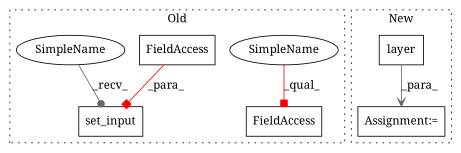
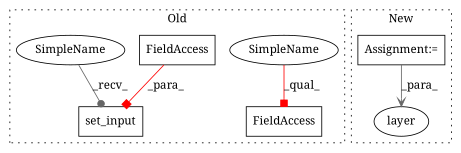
node "layer": shape box -> ellipse
edge "layer" -> "Assignment:=": reversed
